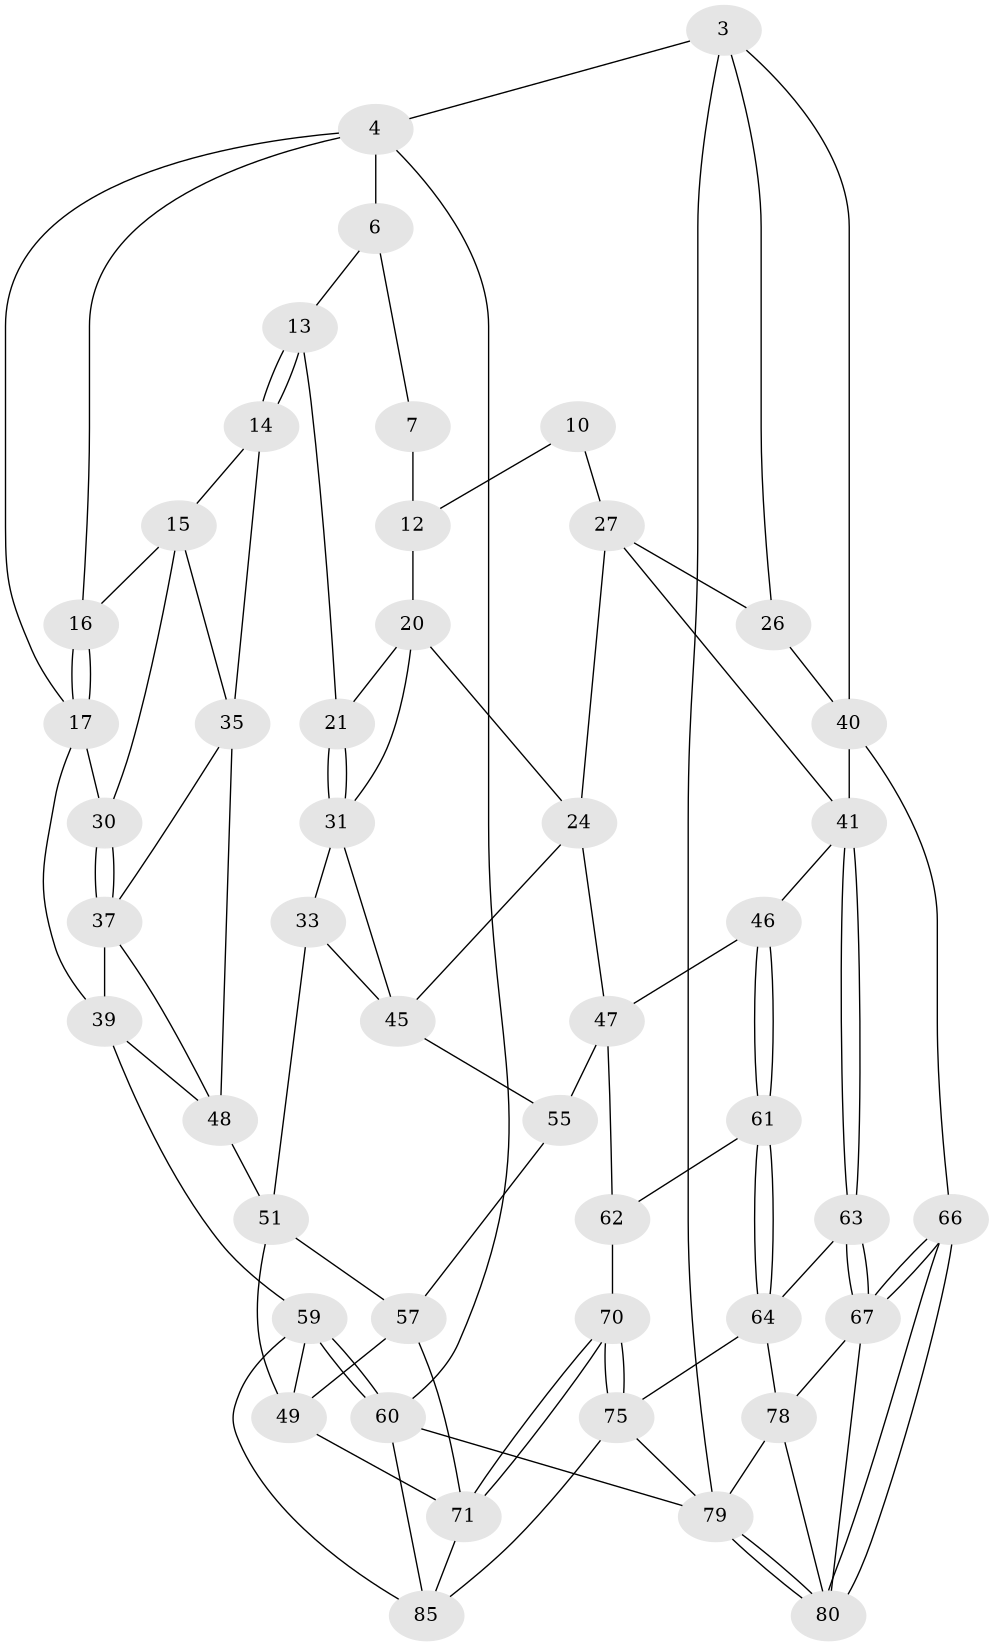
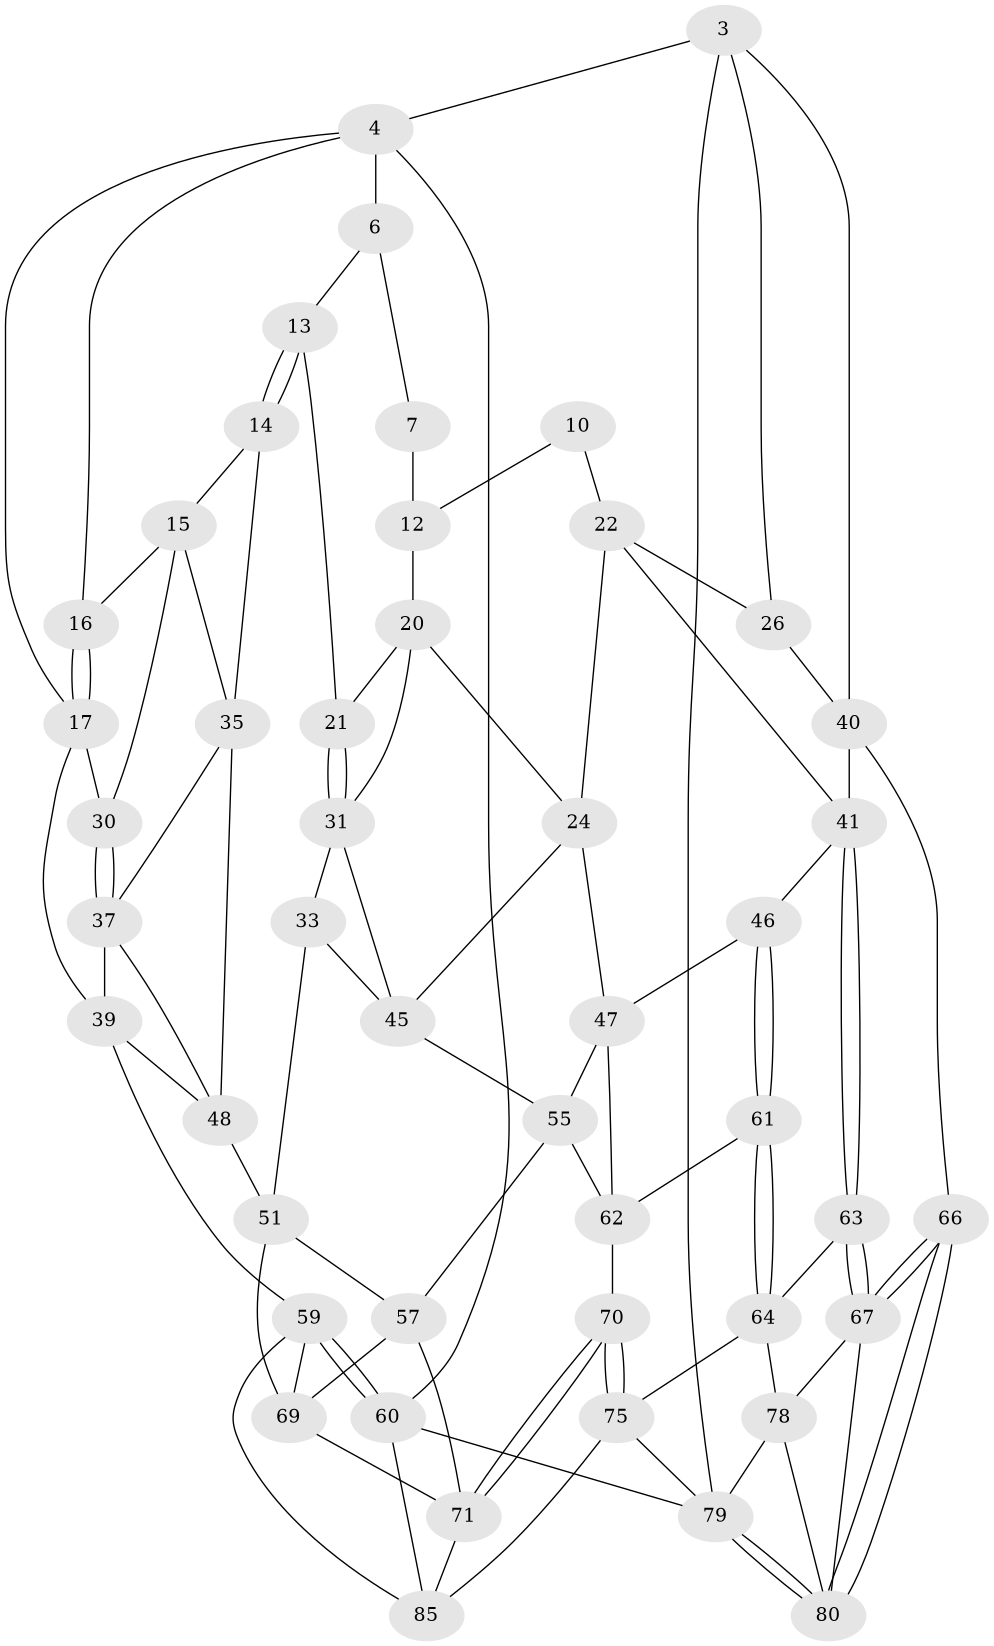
node "27": label "27" -> "22"
edge "55" -- "62": added
node "49": label "49" -> "69"
